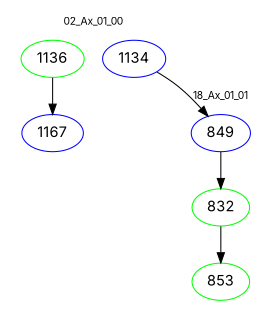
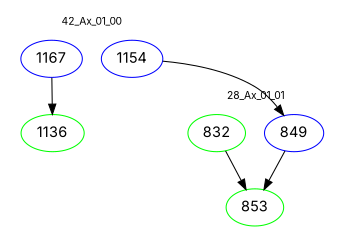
cluster "02_Ax_01_00": label "02_Ax_01_00" -> "42_Ax_01_00"
node "1134": label "1134" -> "1154"
edge "1136" -> "1167": reversed
cluster "18_Ax_01_01": label "18_Ax_01_01" -> "28_Ax_01_01"
edge "849" -> "832": now "849" -> "853"
